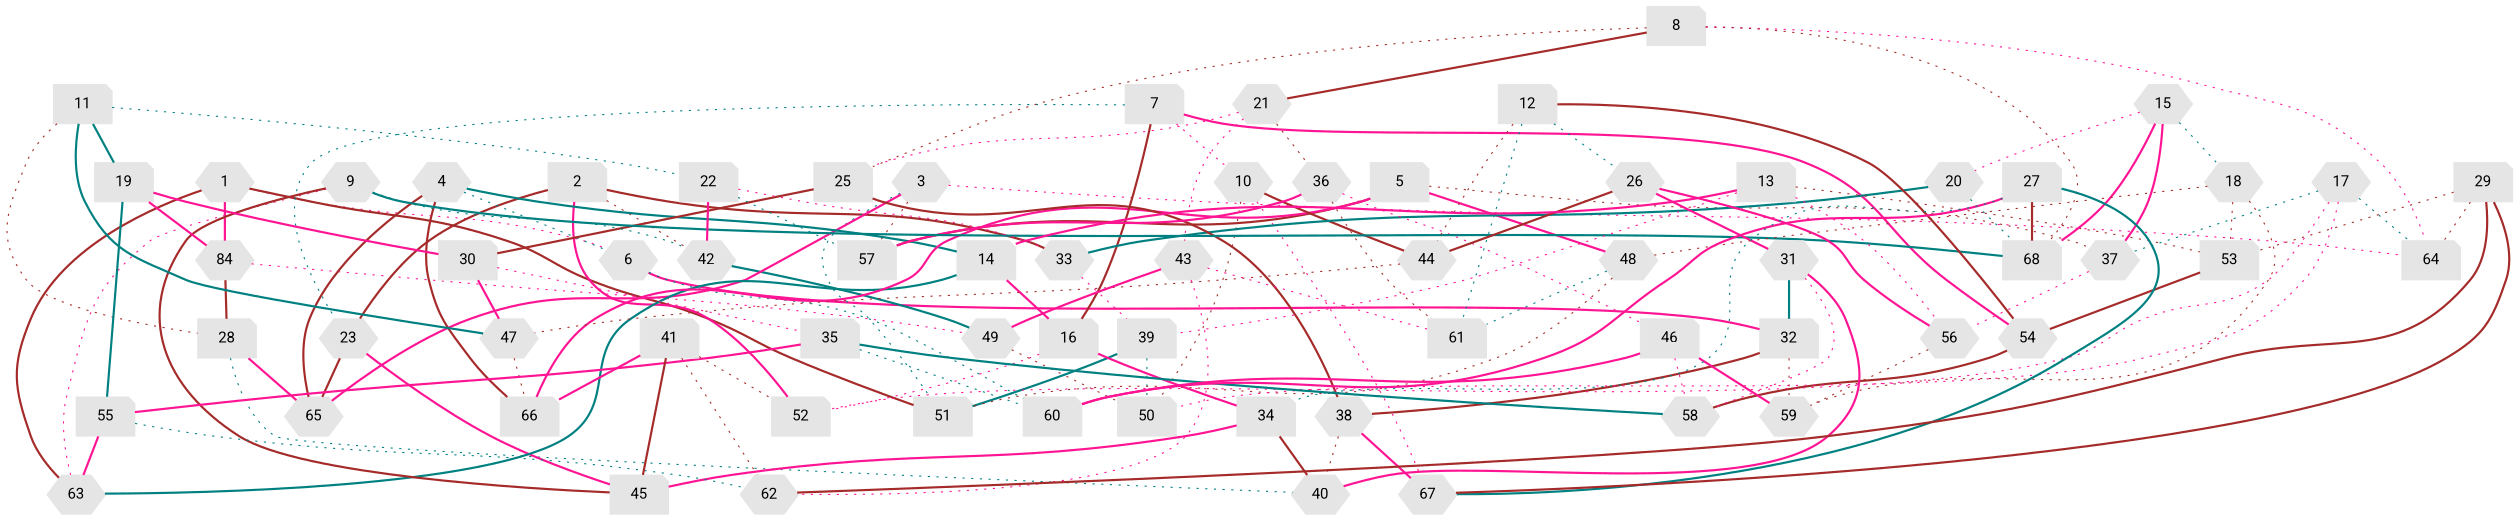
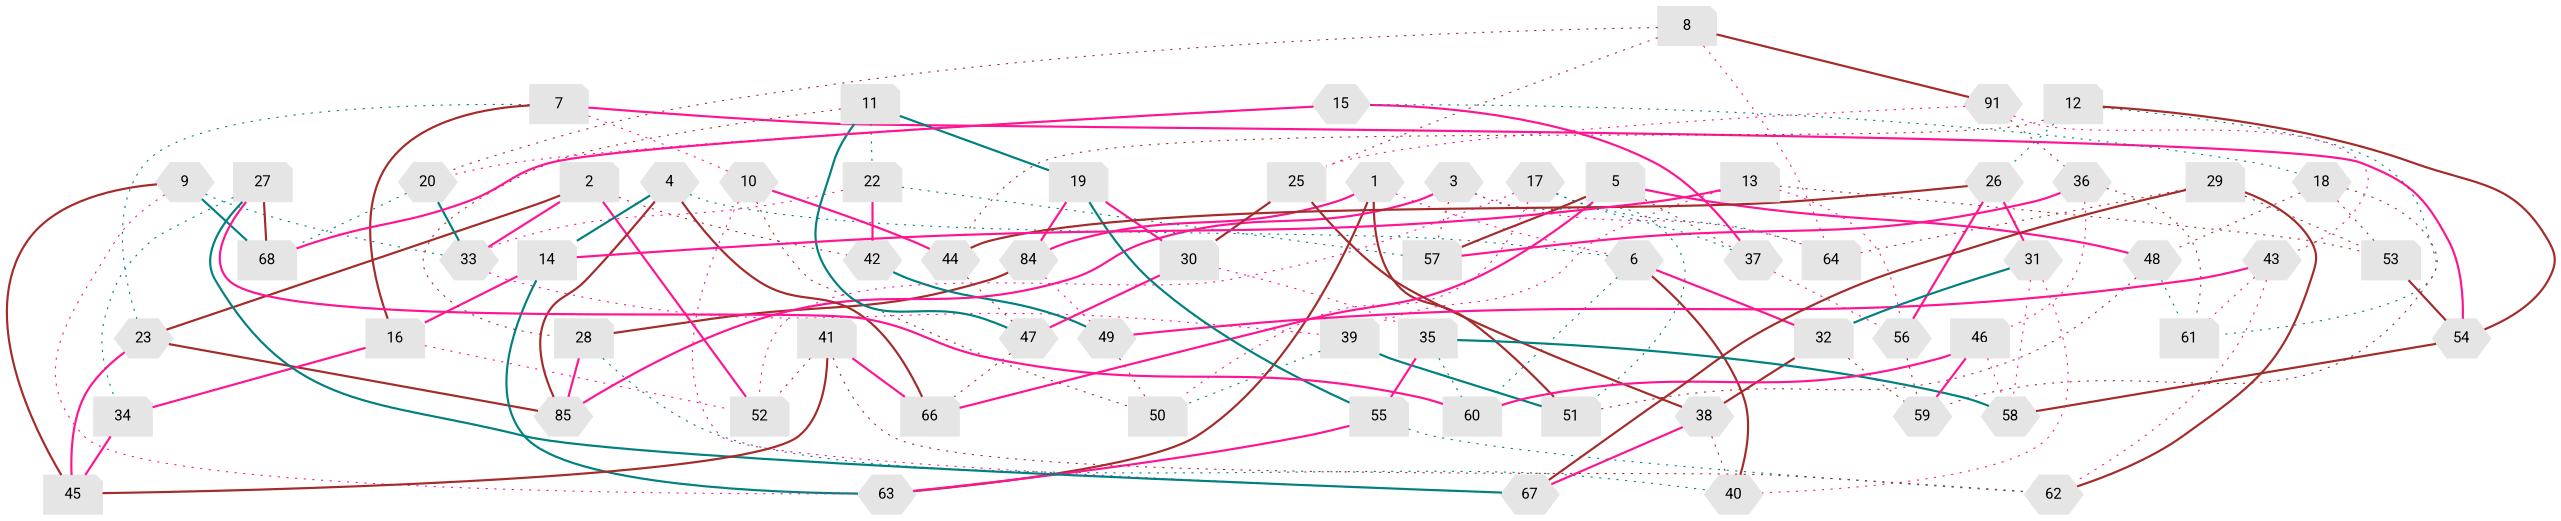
edge "8" -- "68": now "8" -- "20"
node "21": label "21" -> "91"
edge "2" -- "33": color brown -> deeppink
edge "9" -- "42": now "9" -- "33"
edge "10" -- "44": color brown -> deeppink
node "65": label "65" -> "85"
edge "34" -- "40": now "6" -- "40"
edge "31" -- "40": style bold -> dotted
